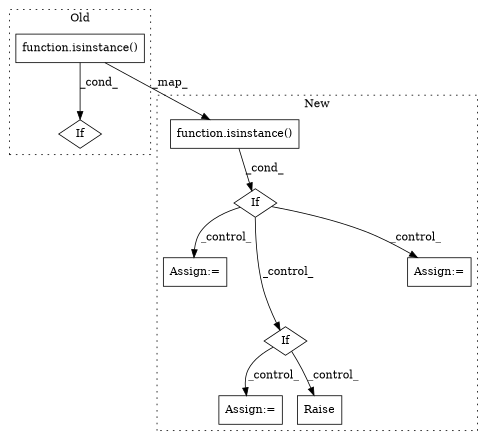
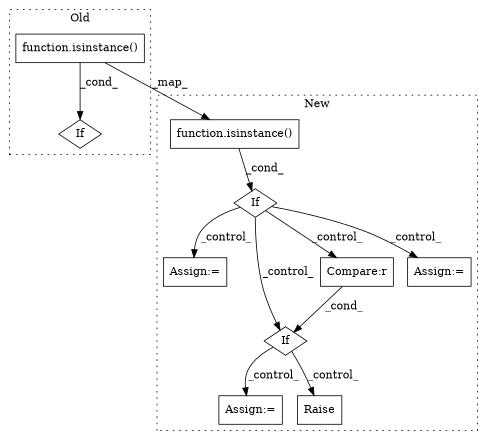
node "Compare:r": added
